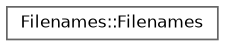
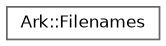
node "Filenames::Filenames": label "Filenames::Filenames" -> "Ark::Filenames"
